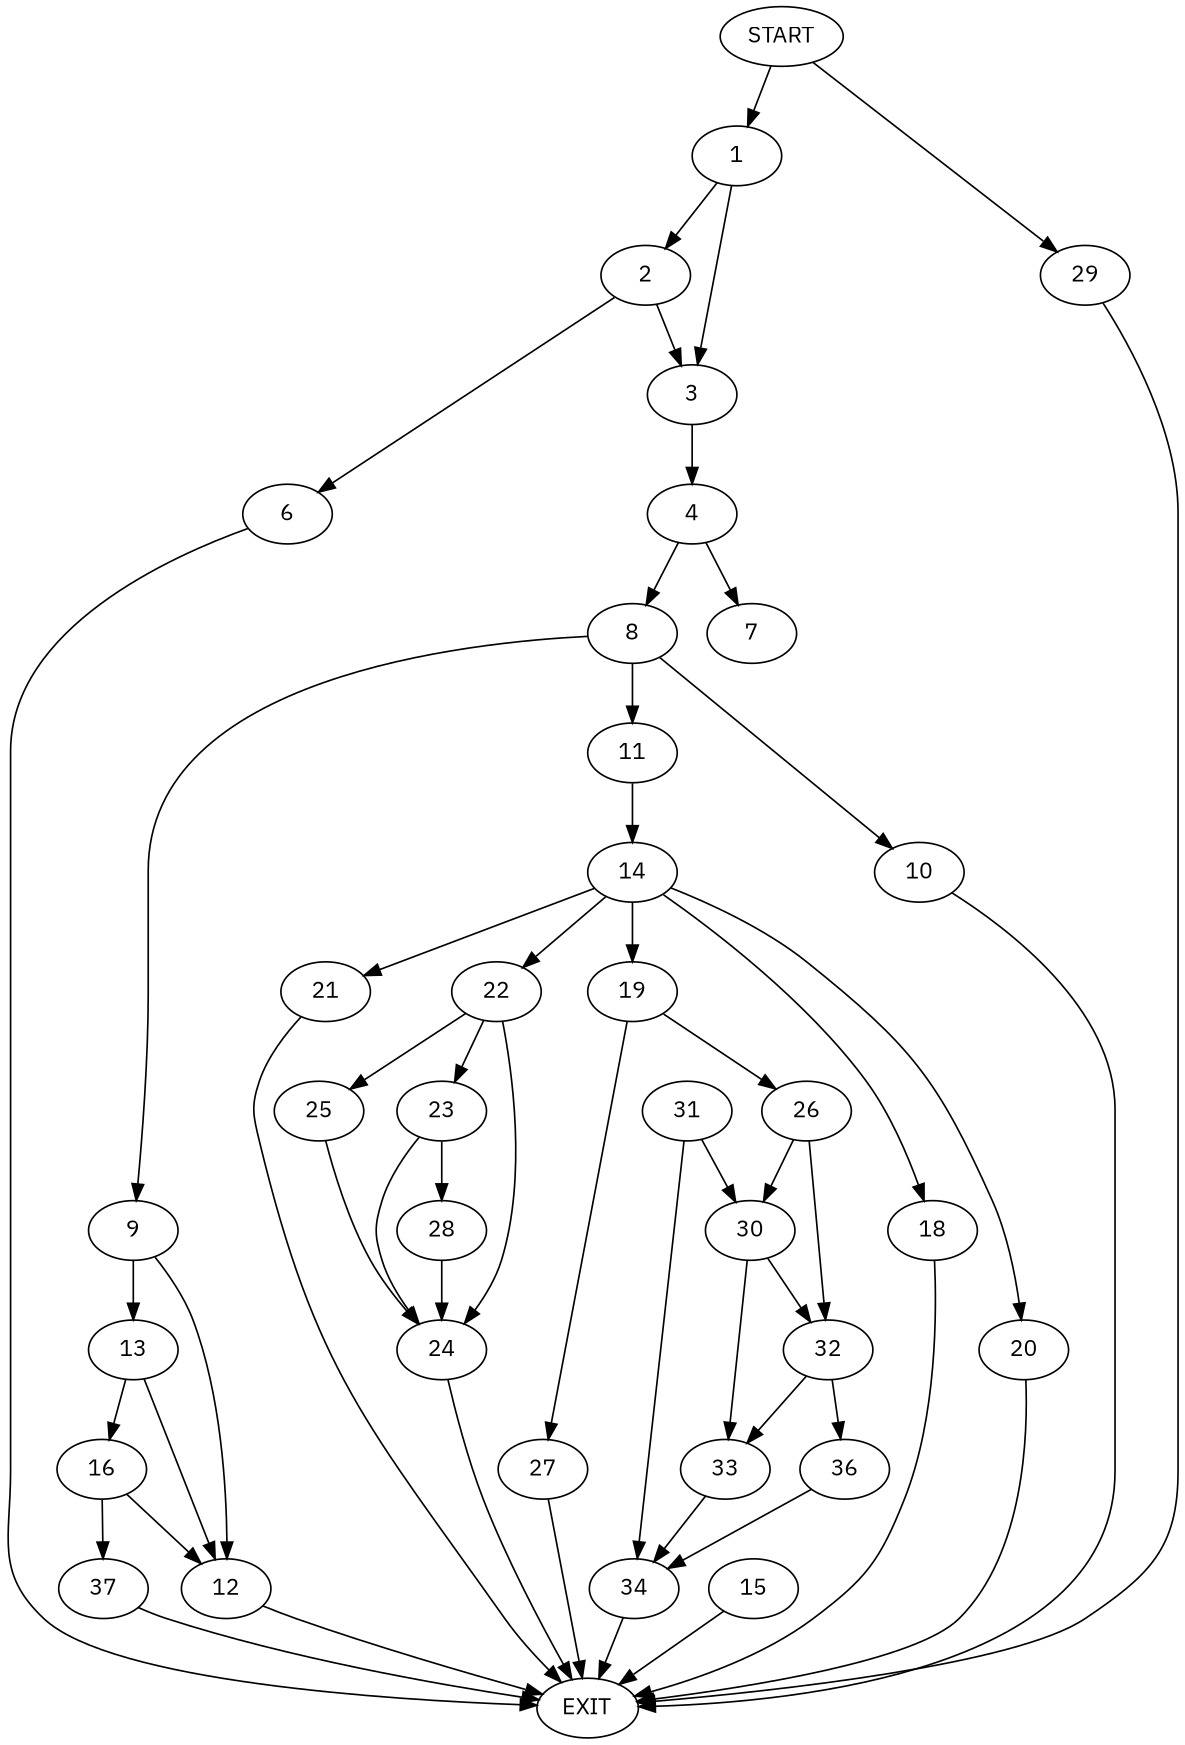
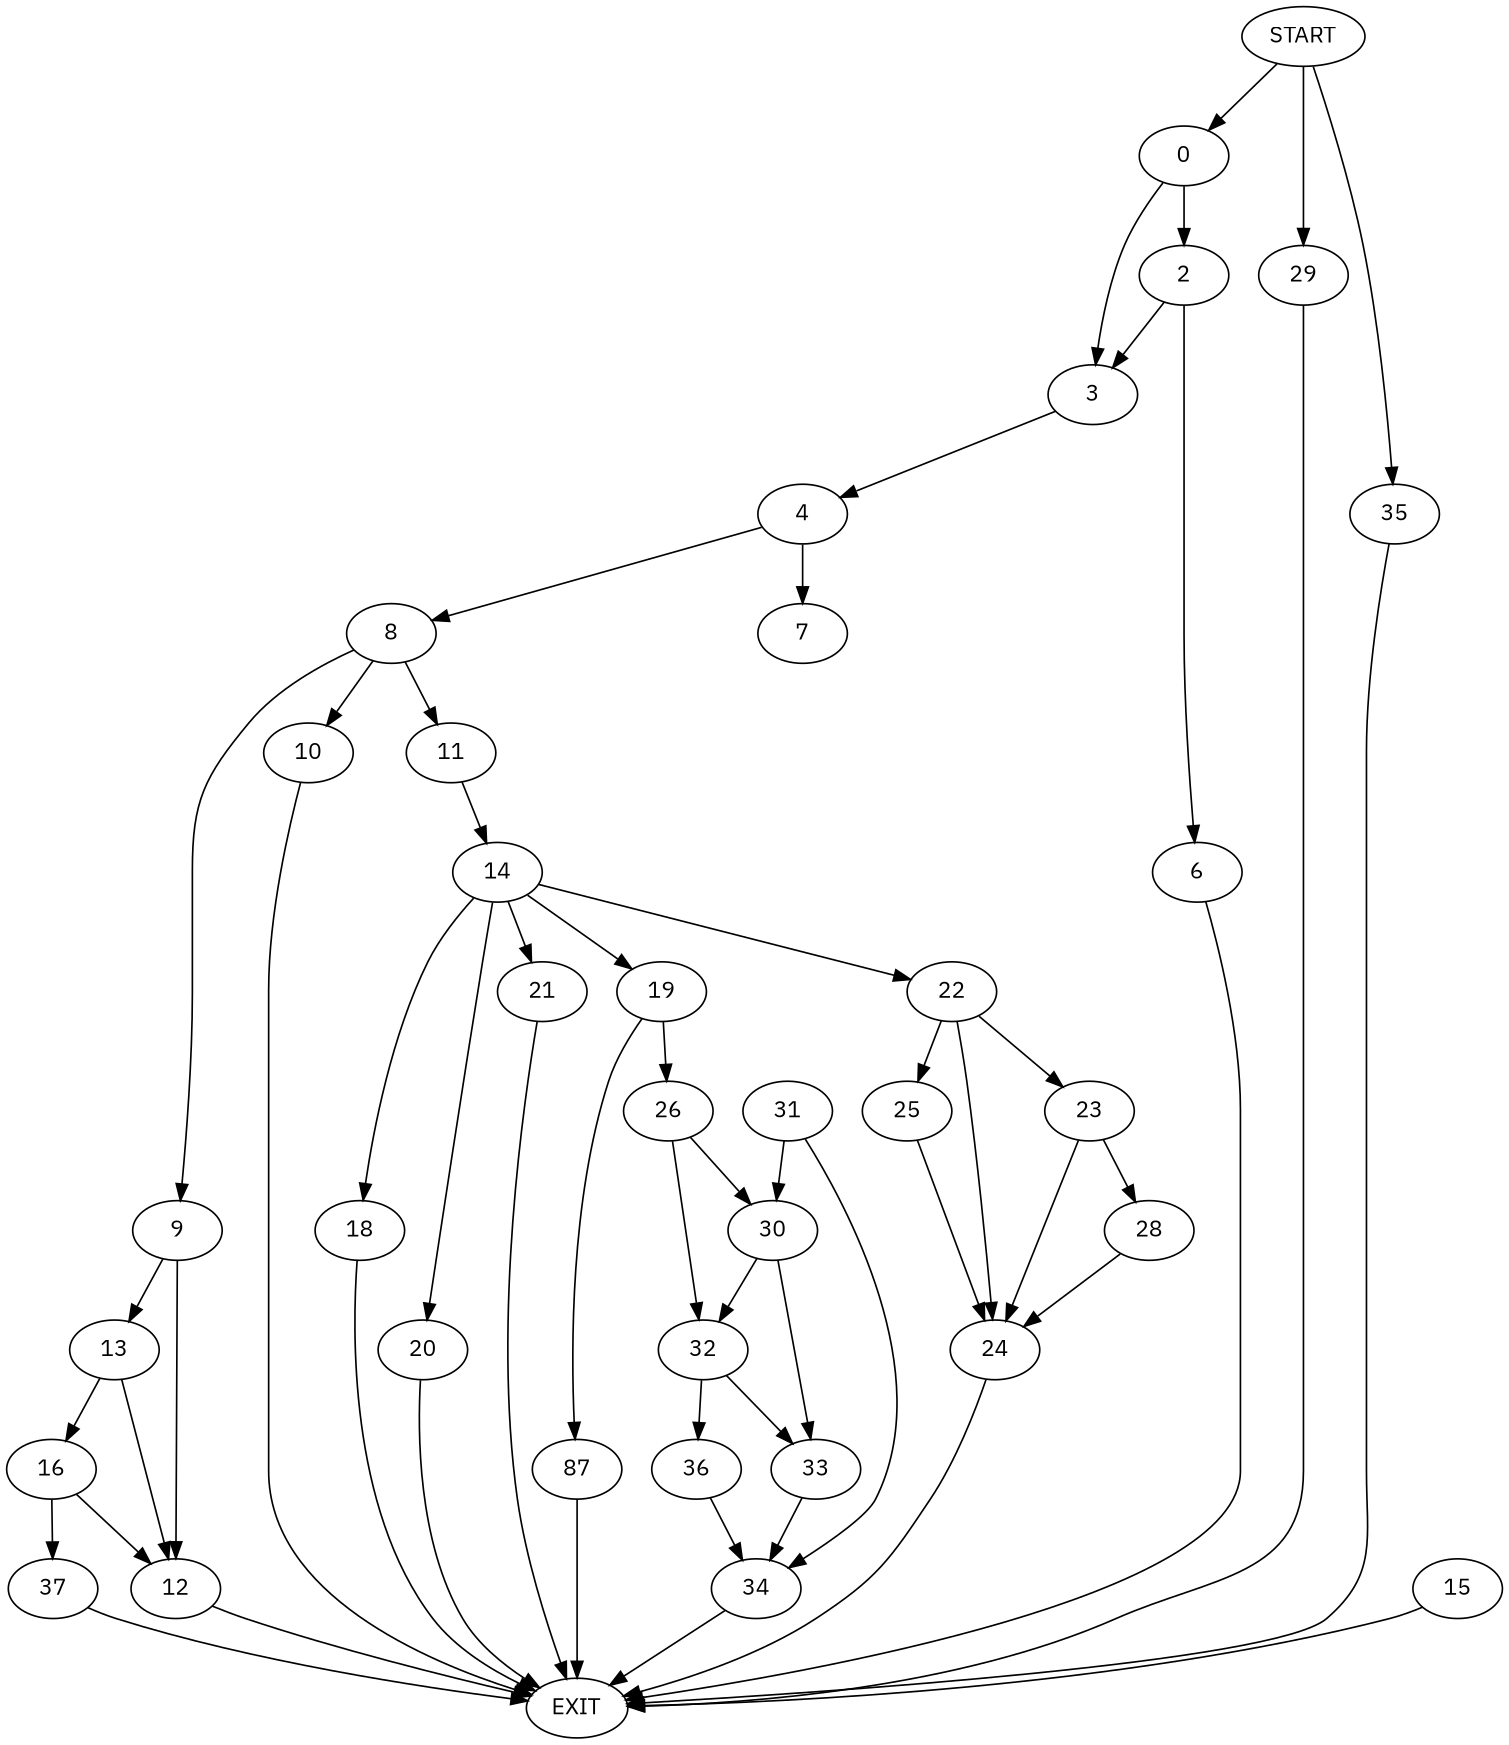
node "1": label "1" -> "0"
node "35": added
node "27": label "27" -> "87"
